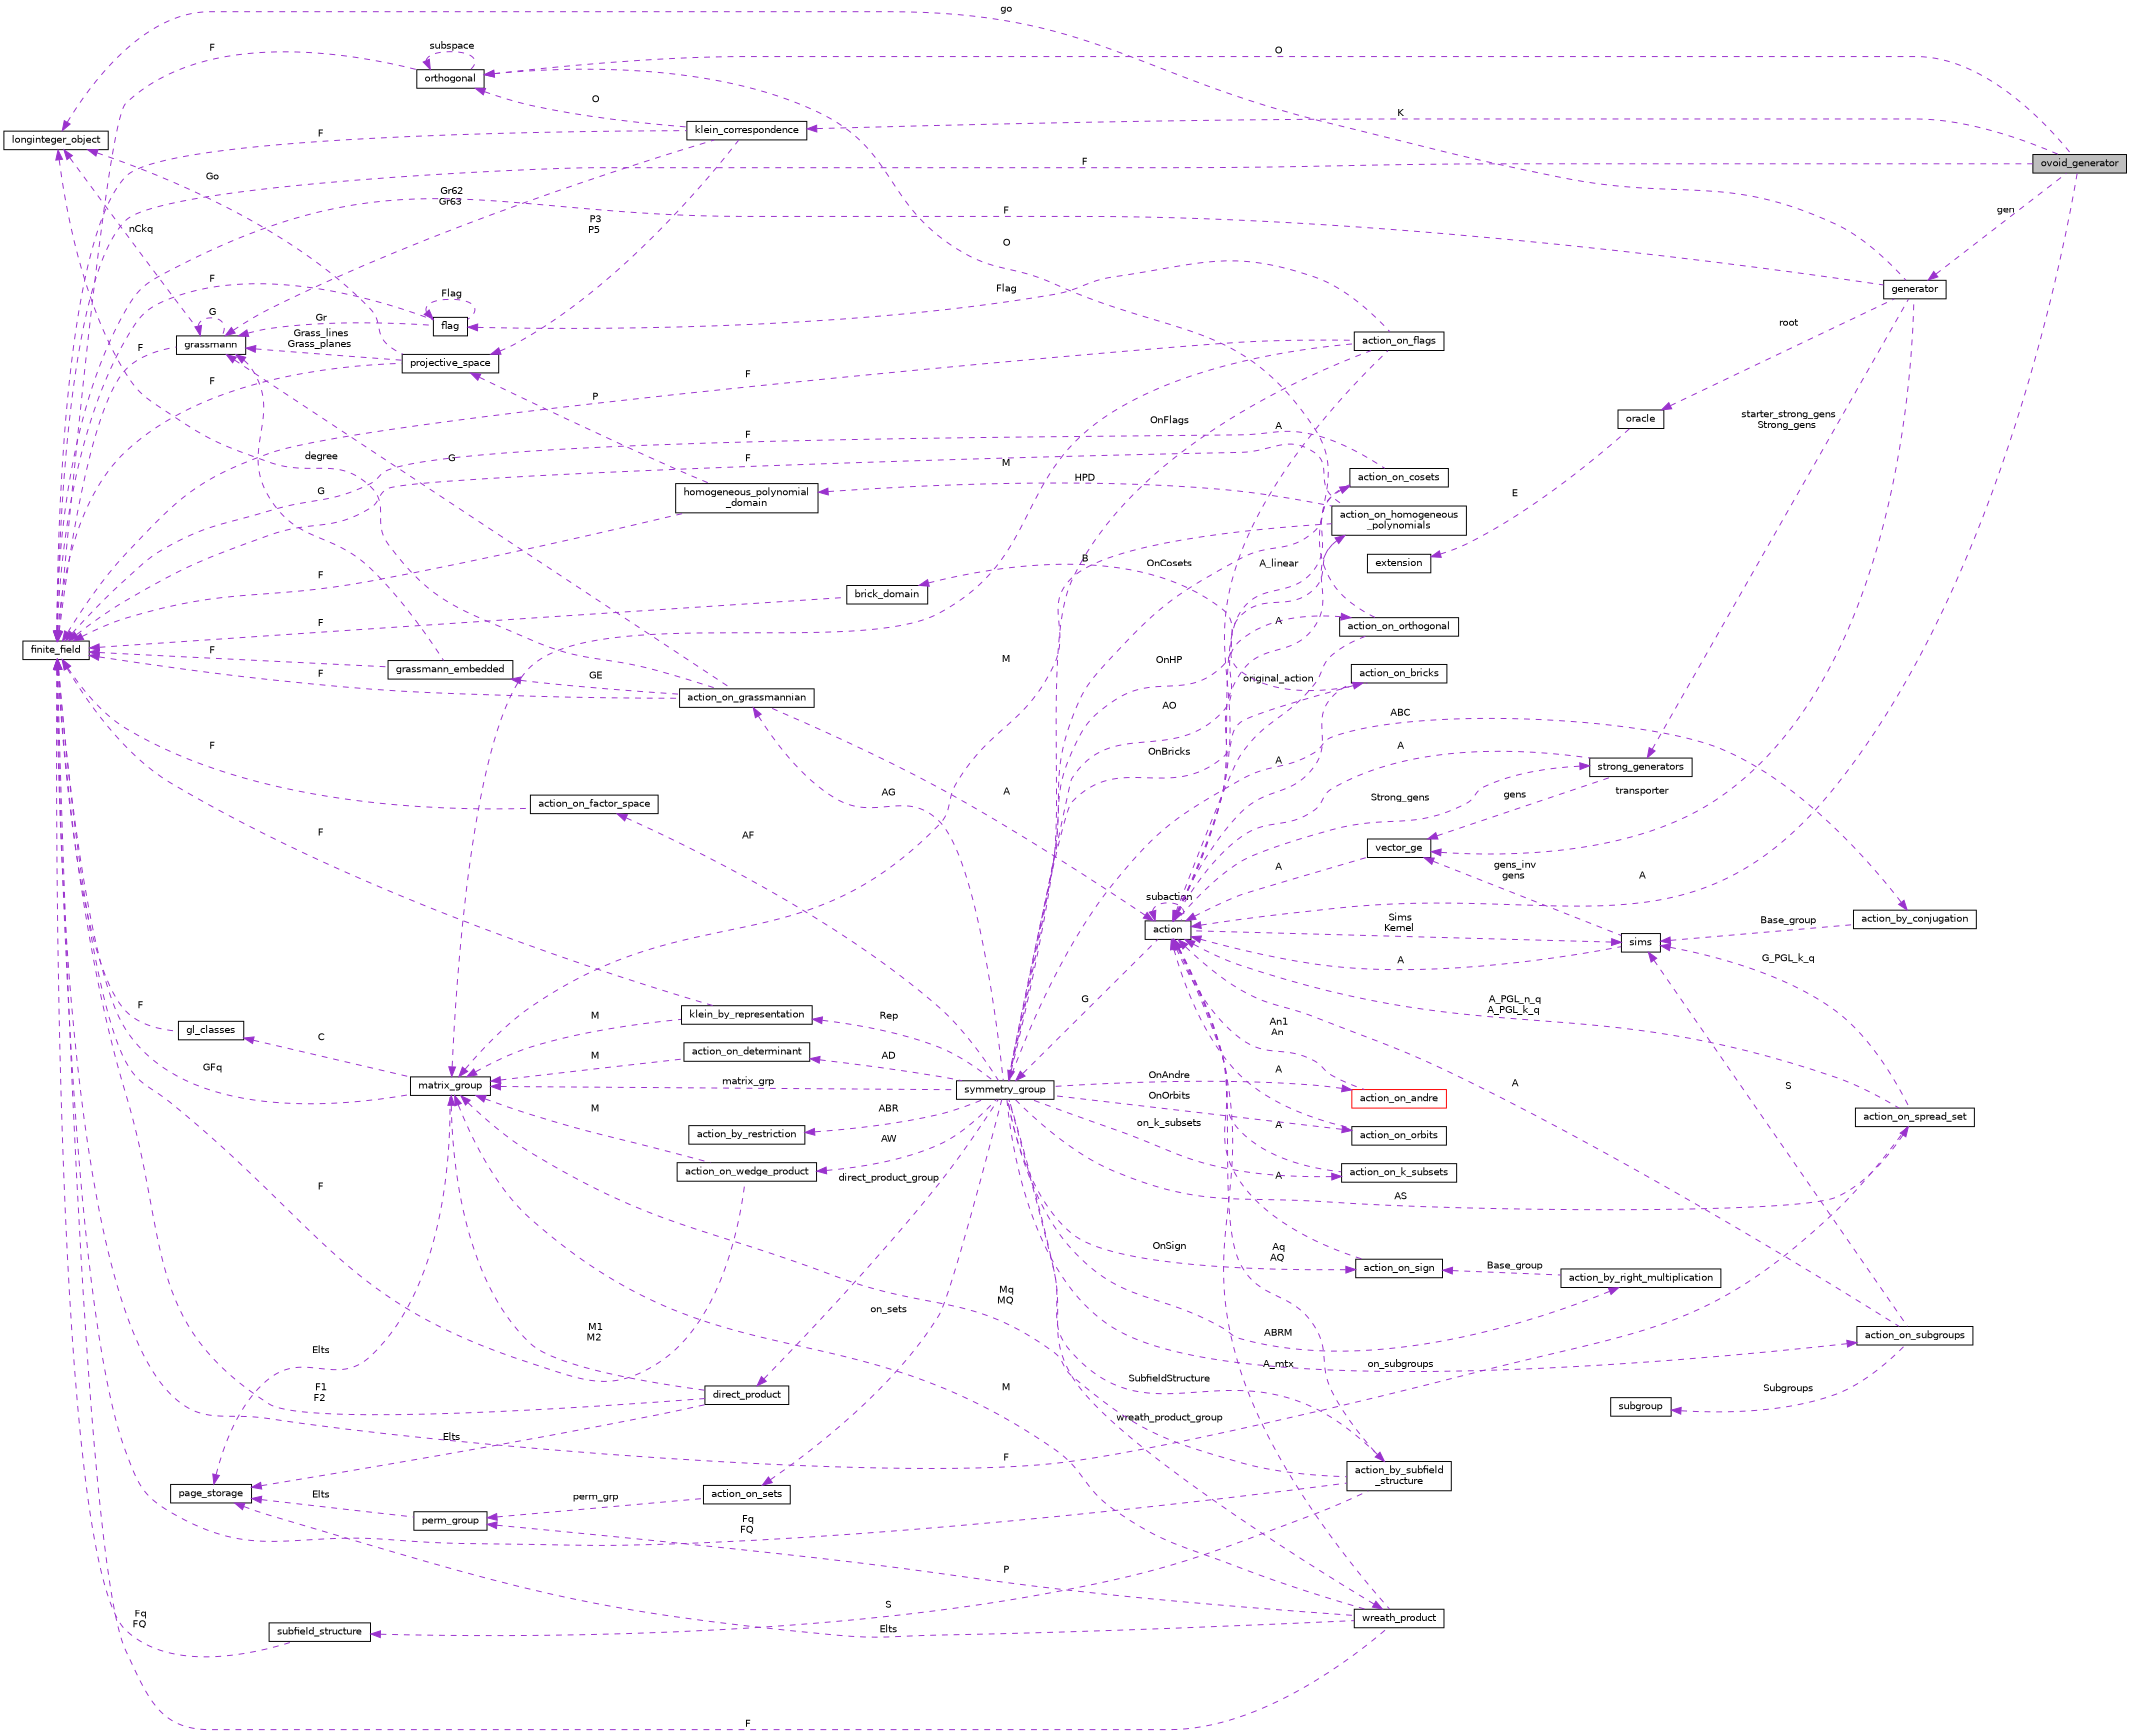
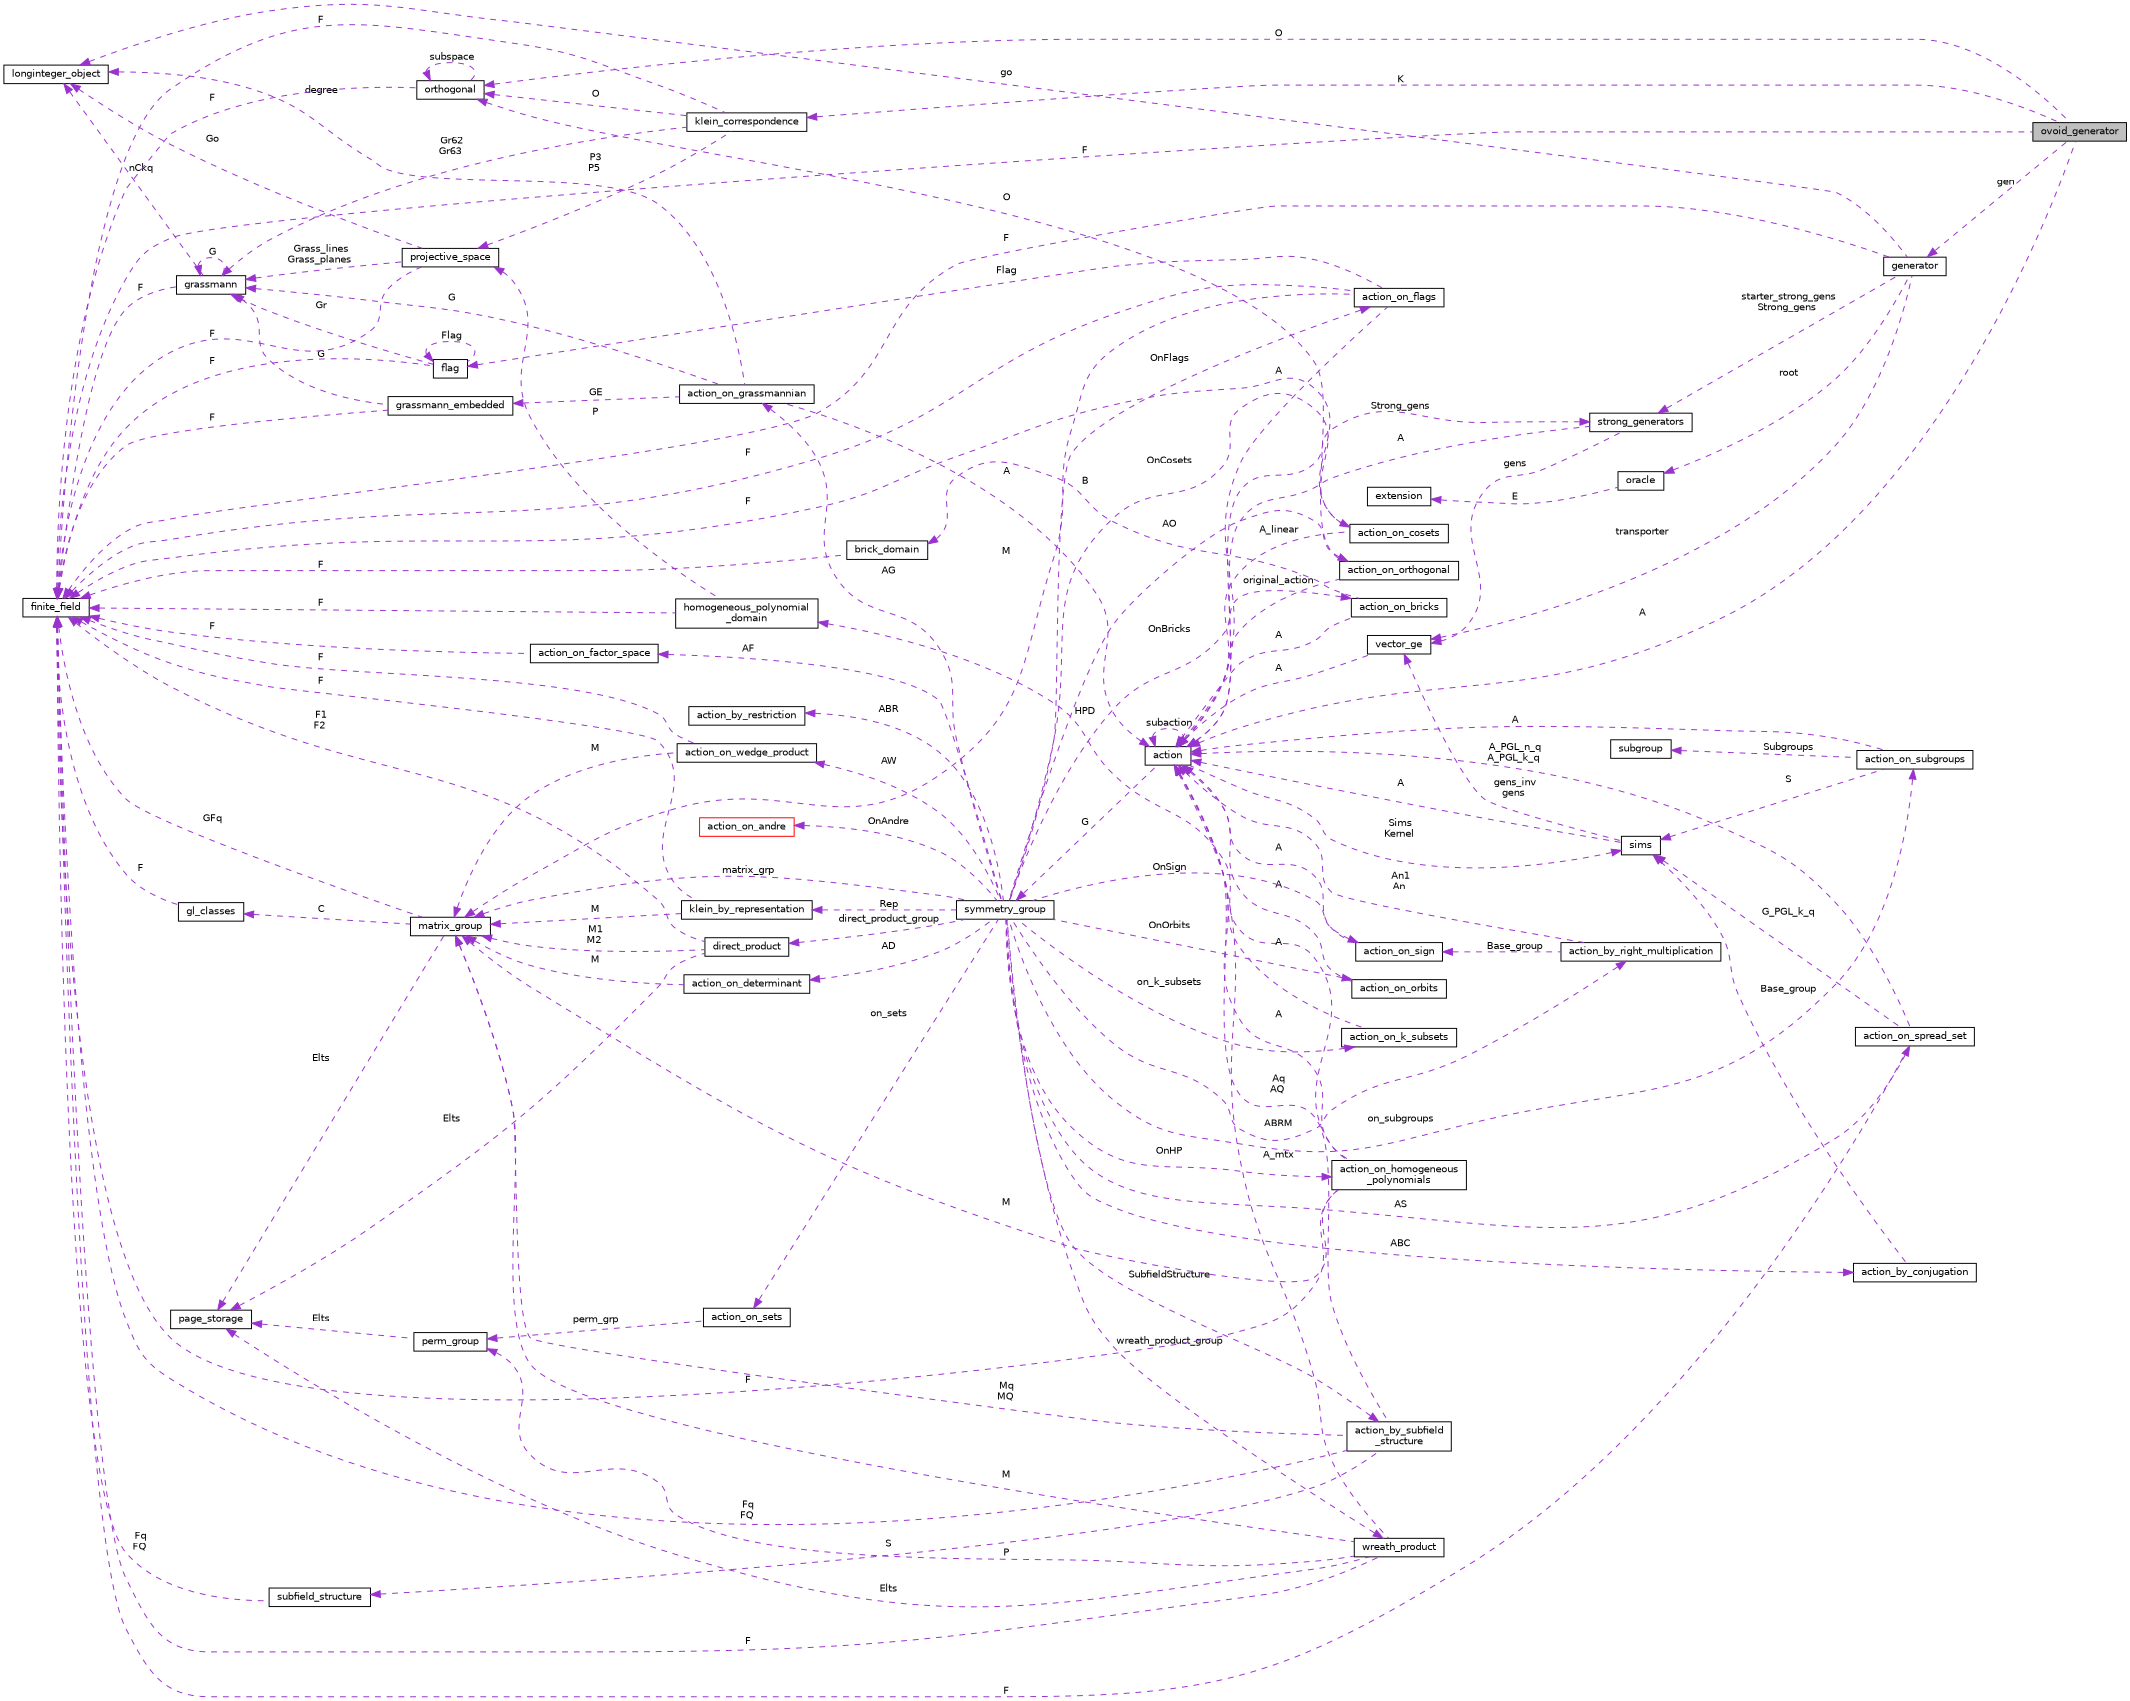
edge "action_on_flags" -> "symmetry_group": reversed
edge "action_on_grassmannian" -> "finite_field": removed, label "F"
edge "action_on_andre" -> "action": now "action_by_right_multiplication" -> "action"
